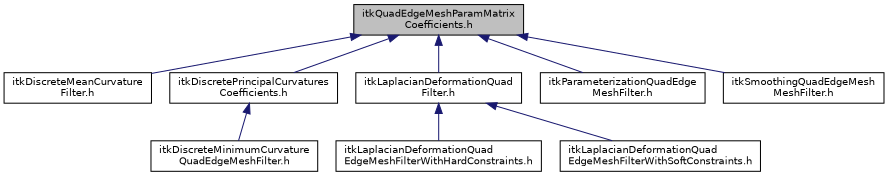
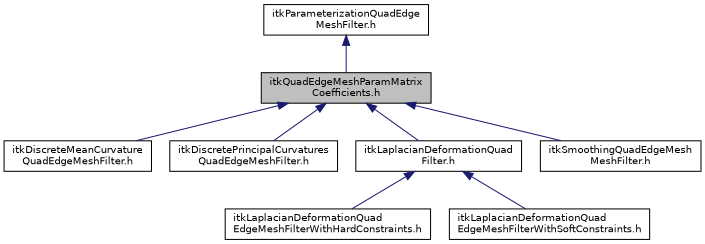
edge "itkParameterizationQuadEdge MeshFilter.h" -> "itkQuadEdgeMeshParamMatrix Coefficients.h": reversed
node "itkDiscreteMeanCurvature Filter.h": label "itkDiscreteMeanCurvature Filter.h" -> "itkDiscreteMeanCurvature QuadEdgeMeshFilter.h"
node "itkDiscretePrincipalCurvatures Coefficients.h": label "itkDiscretePrincipalCurvatures Coefficients.h" -> "itkDiscretePrincipalCurvatures QuadEdgeMeshFilter.h"
node "itkDiscreteMinimumCurvature QuadEdgeMeshFilter.h": removed
